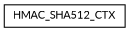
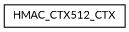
node "HMAC_SHA512_CTX": label "HMAC_SHA512_CTX" -> "HMAC_CTX512_CTX"
